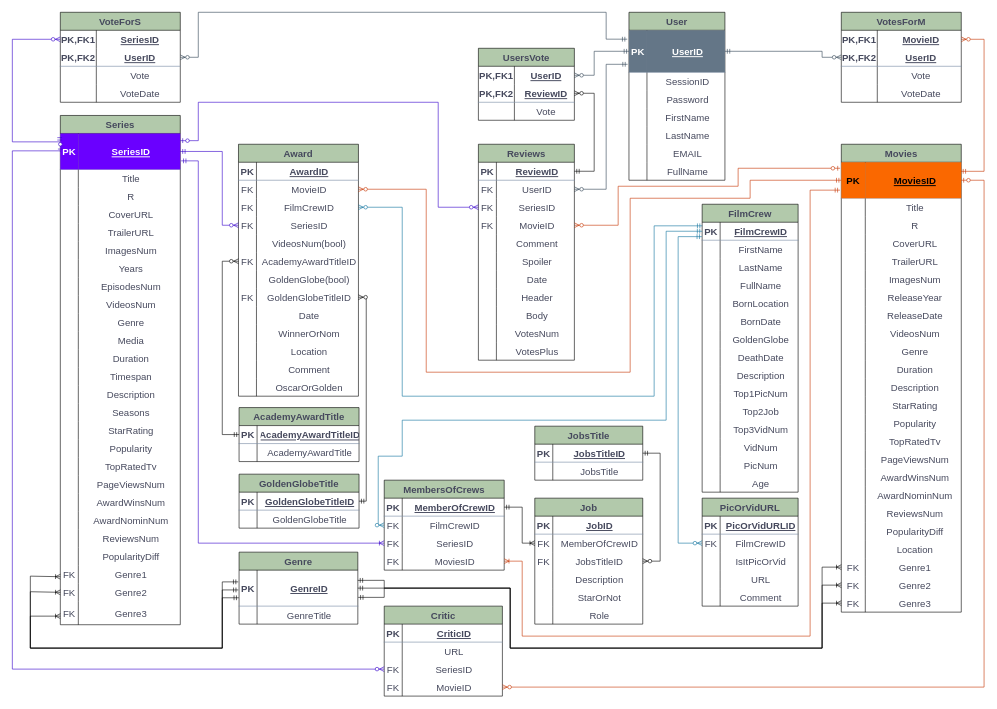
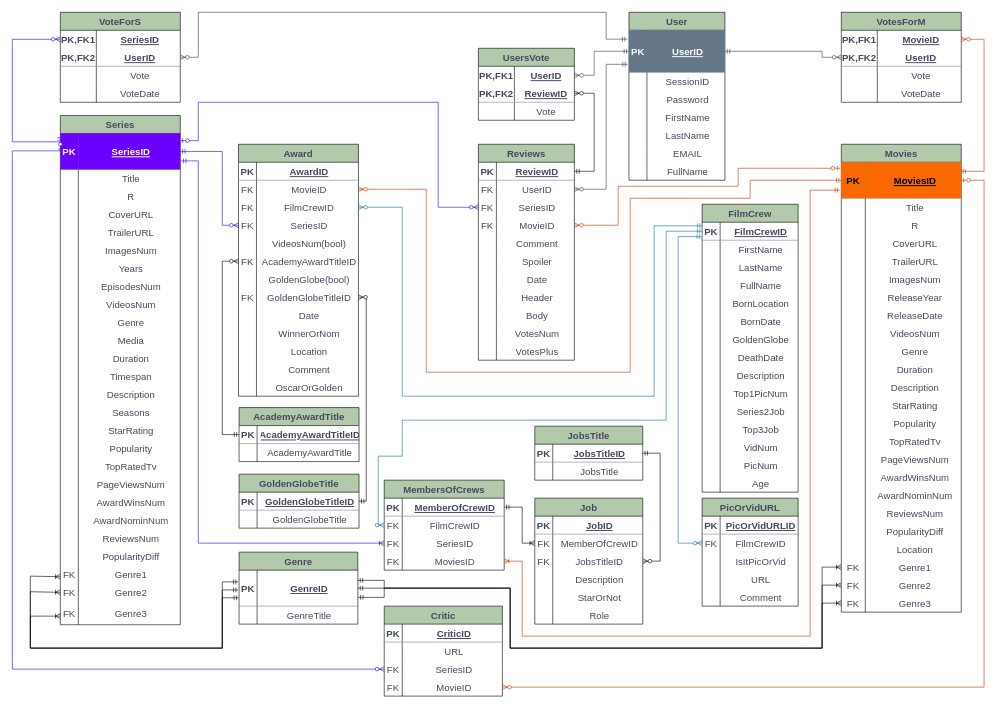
node "Top2Job": label "Top2Job" -> "Series2Job"
node "Top3VidNum": label "Top3VidNum" -> "Top3Job"
